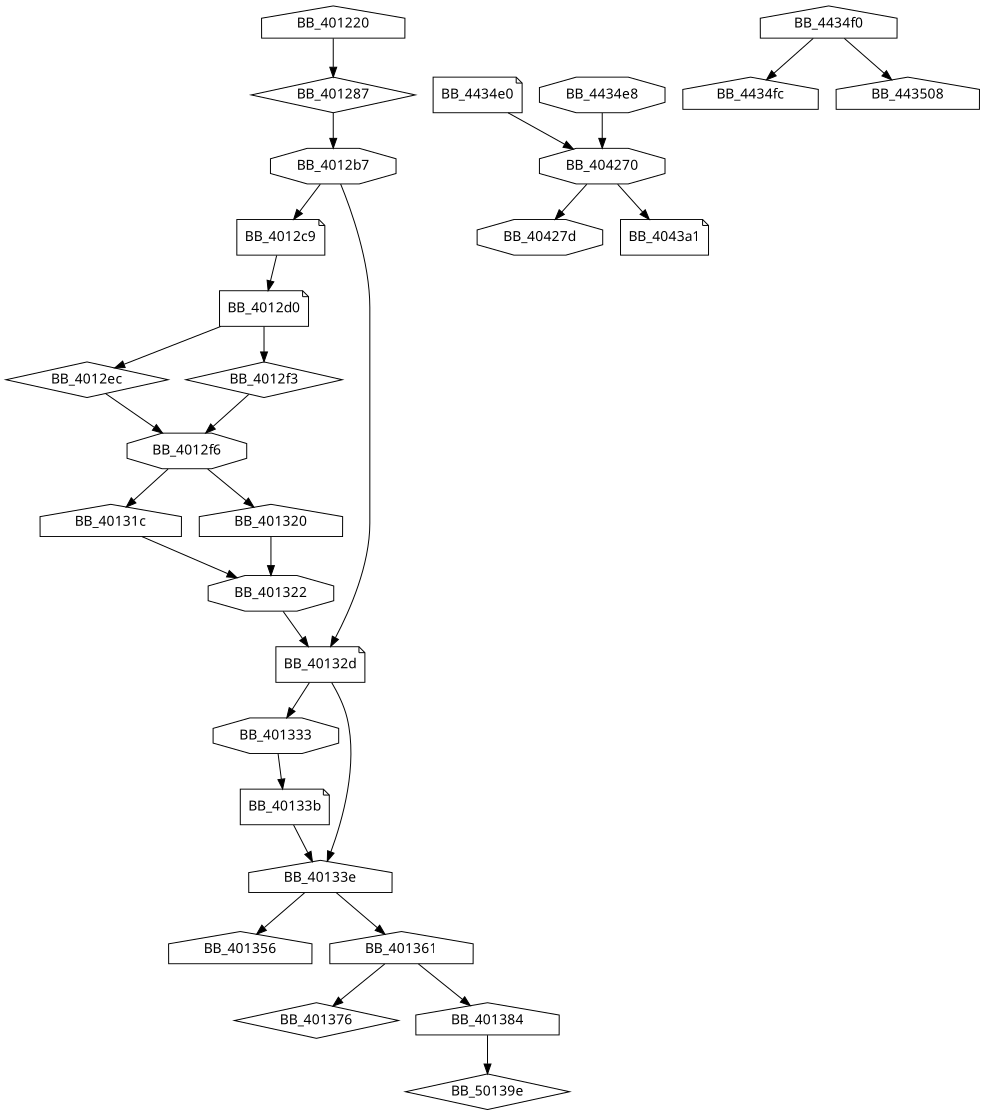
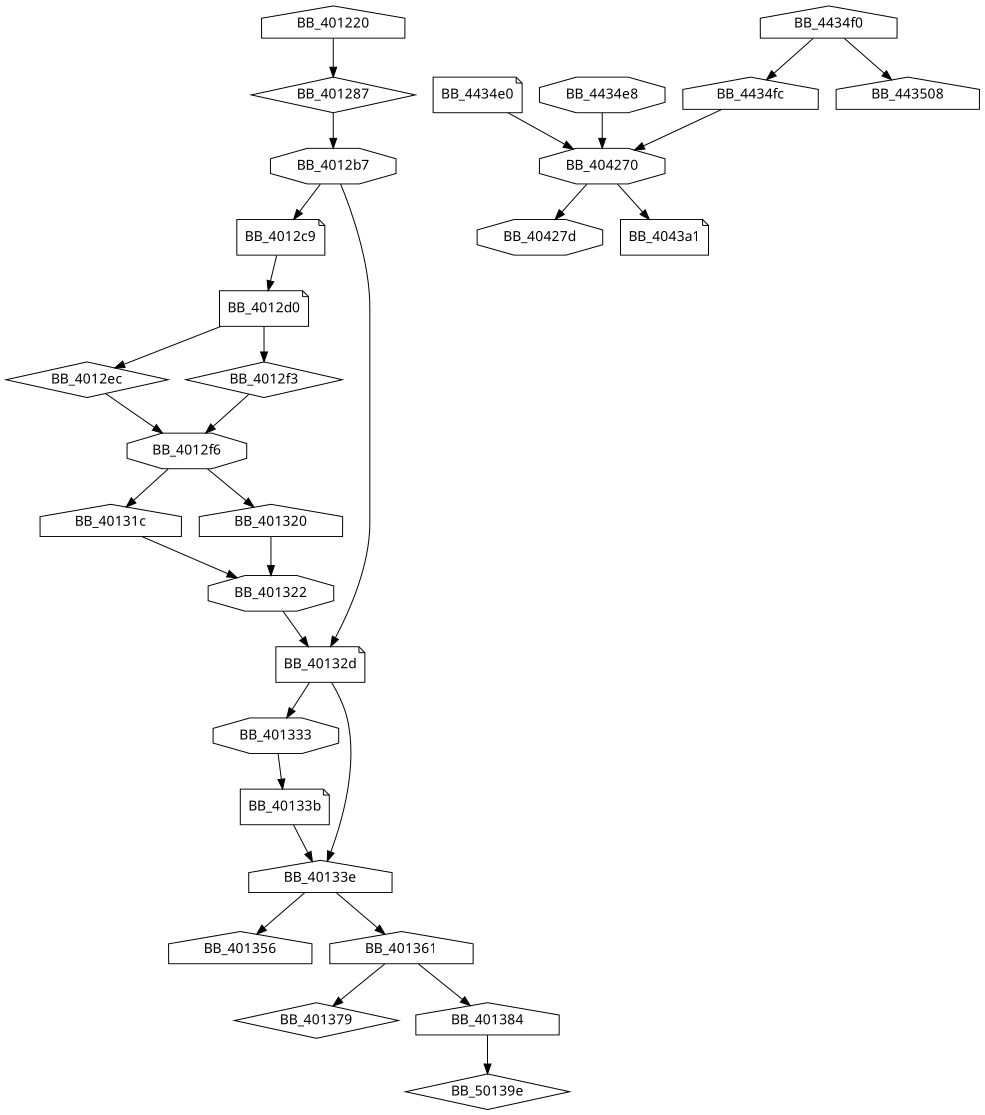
edge "BB_4434fc" -> "BB_404270": added
node "BB_401376": label "BB_401376" -> "BB_401379"
